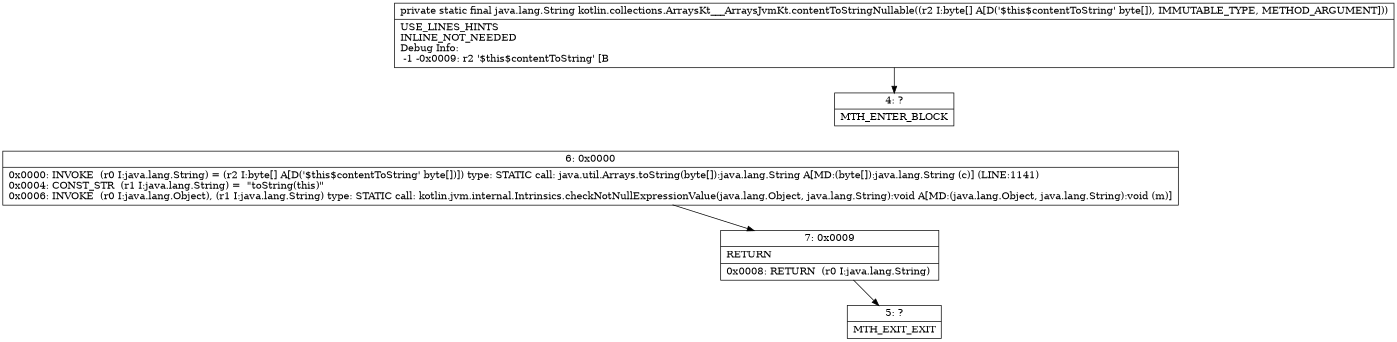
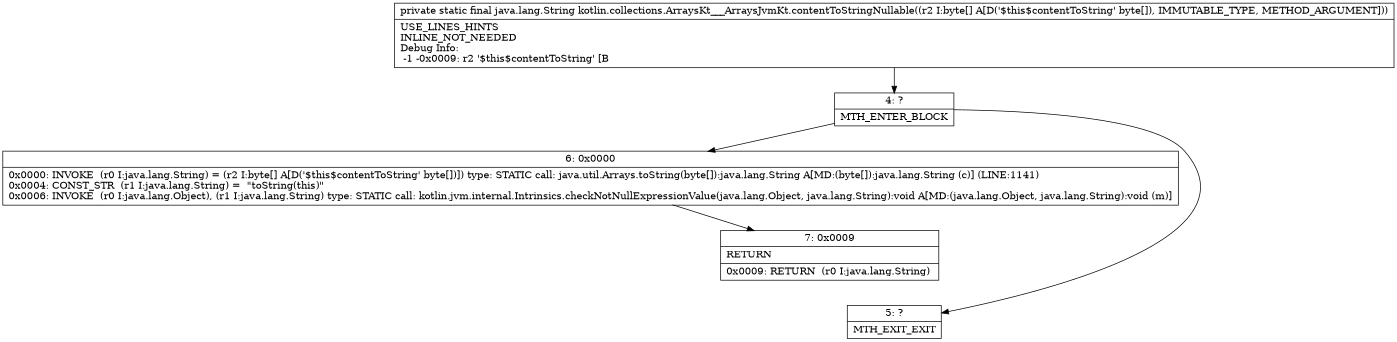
edge "4: ?" -> "6: 0x0000": added
node "7: 0x0009": text "0x0008: RETURN  (r0 I:java.lang.String)" -> "0x0009: RETURN  (r0 I:java.lang.String)"
edge "7: 0x0009" -> "5: ?": now "4: ?" -> "5: ?"
